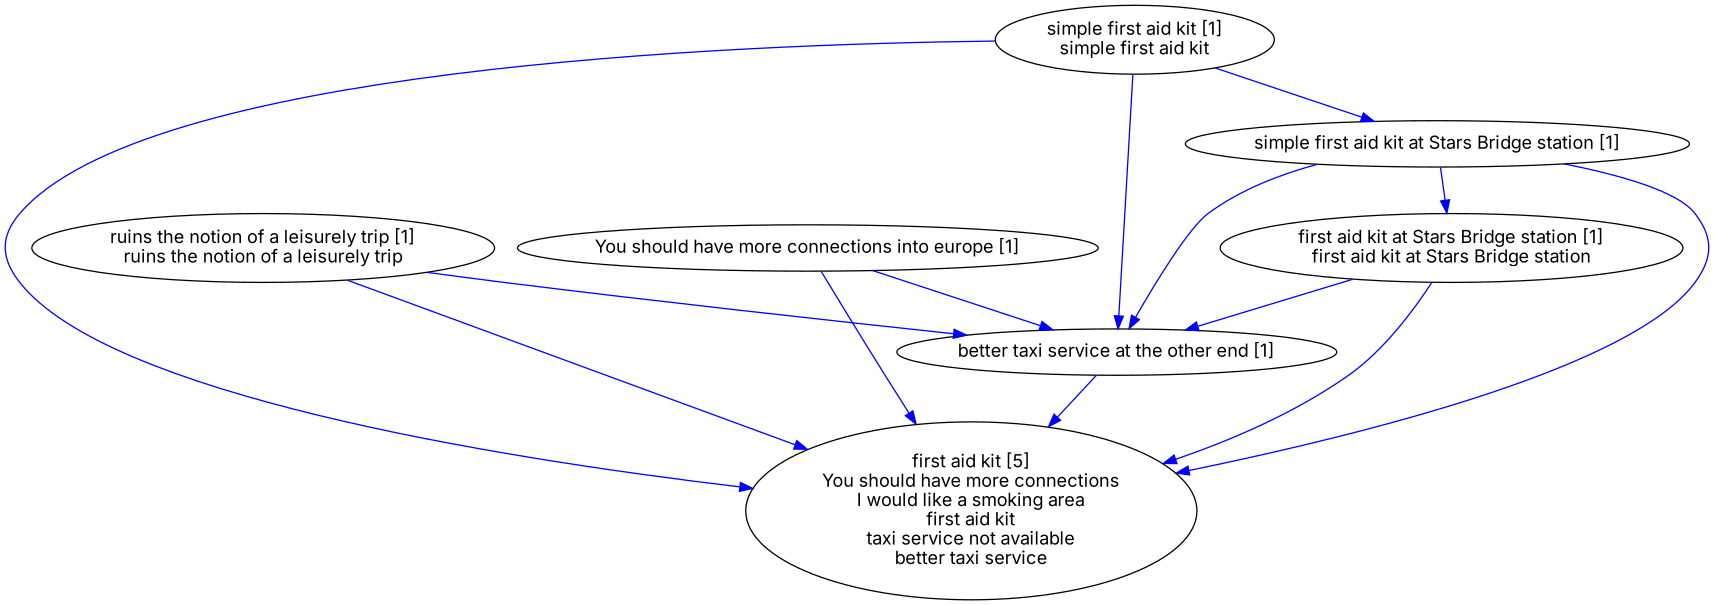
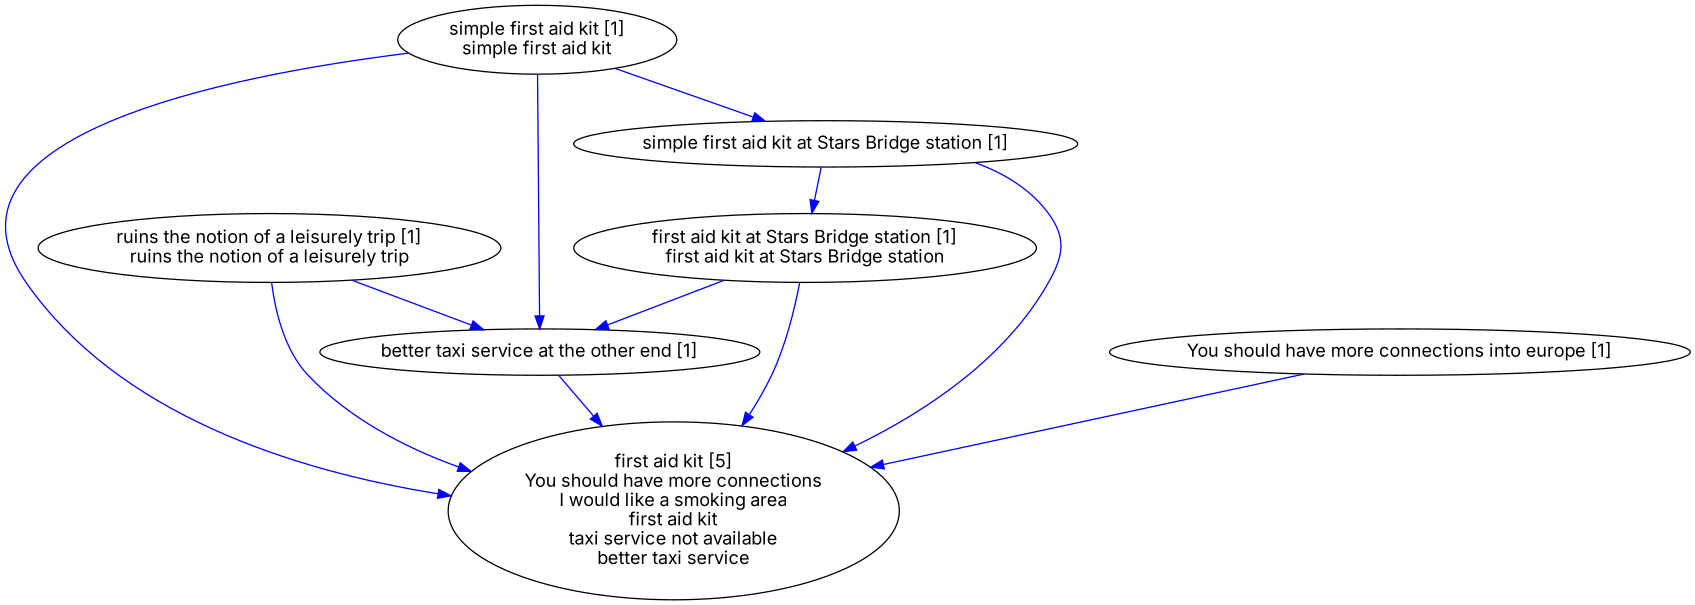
edge "simple first aid kit at Stars Bridge station [1]" -> "better taxi service at the other end [1]": removed
edge "You should have more connections into europe [1]" -> "better taxi service at the other end [1]": removed
